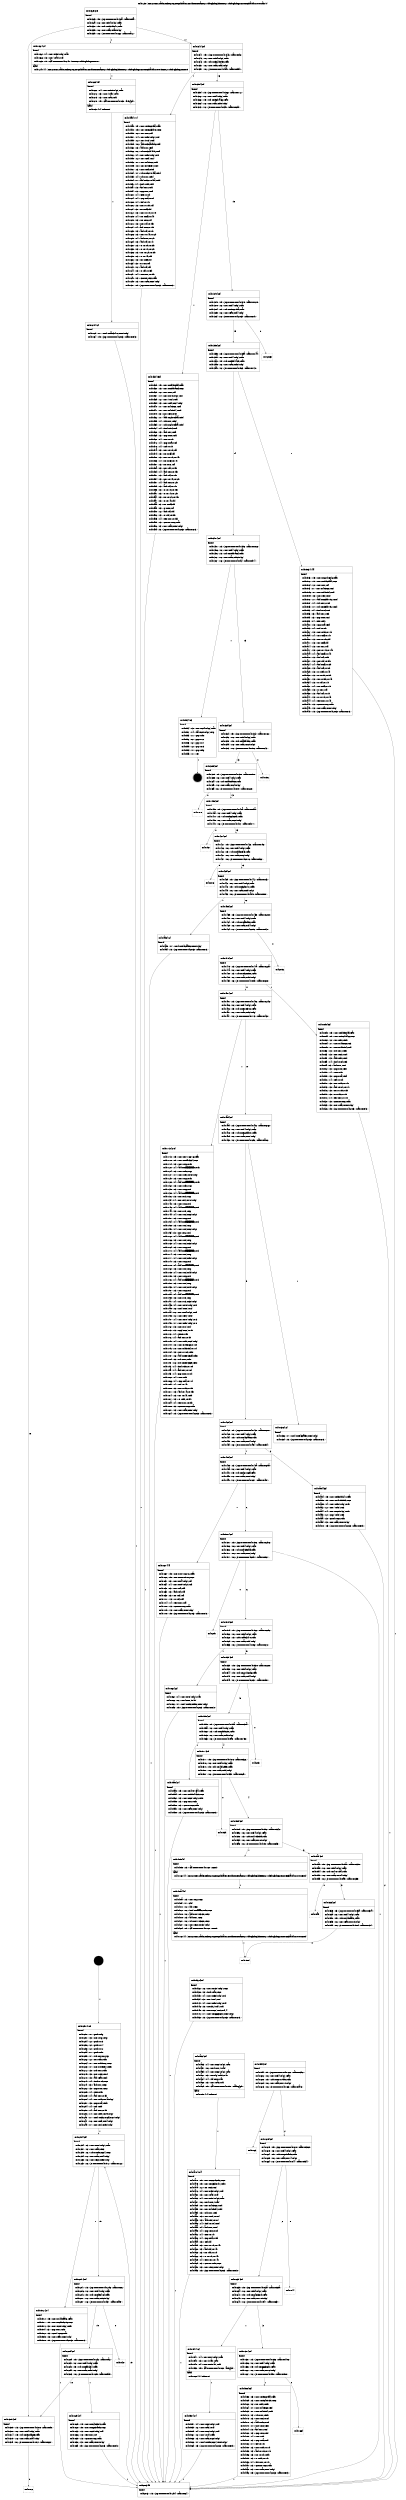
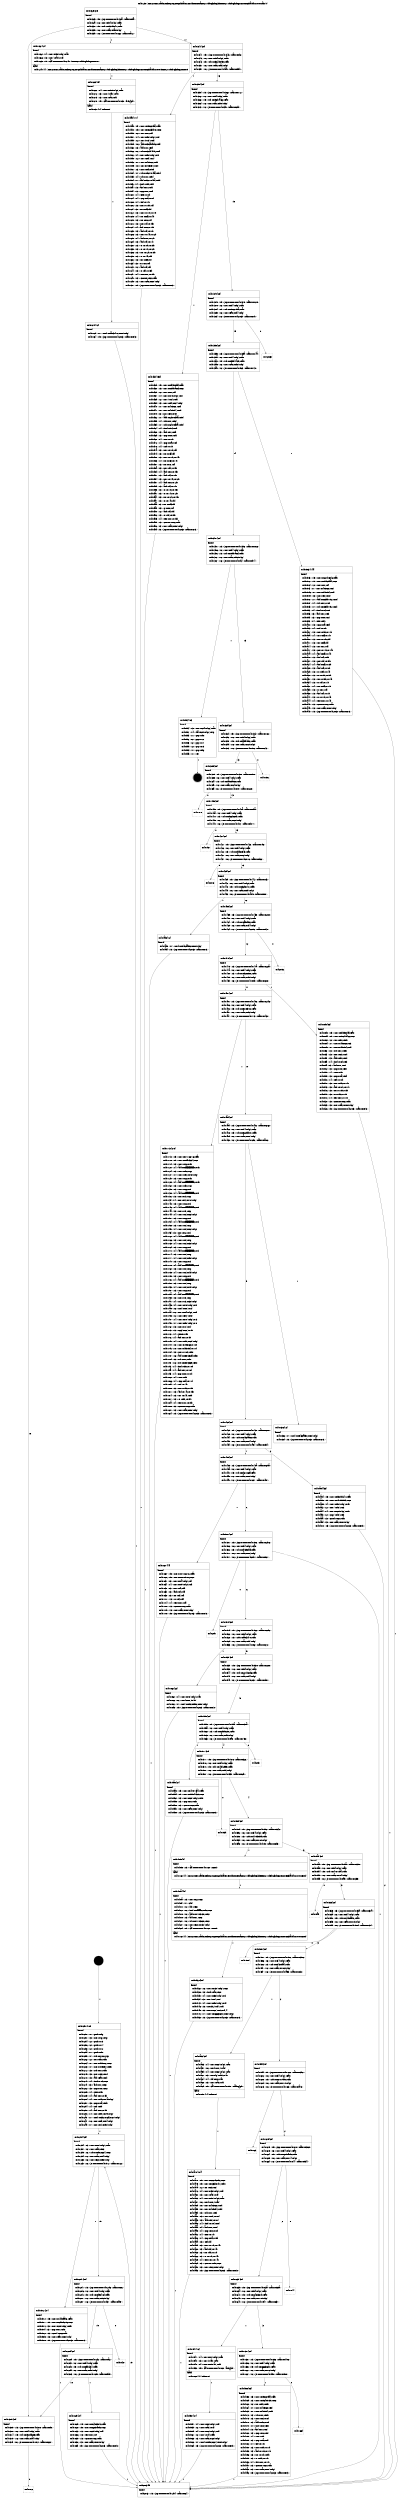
edge "0x401459 [28]" -> "0x401475 [28]": added, label "12"
edge "0x401539 [28]" -> "0x402031": now "0x401555 [28]" -> "0x402031"
edge "0x401b0a [40]" -> "0x40198d": now "0x401b0a [40]" -> "0x401b32 [38]"
node "0x4015e1 [28]": added
